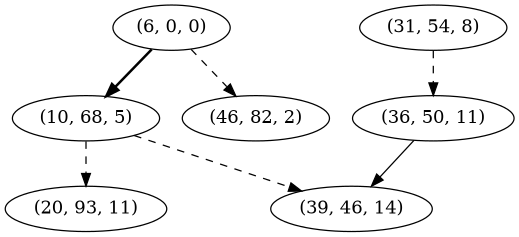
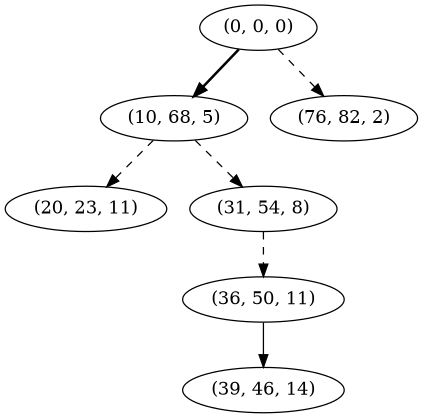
node "(6, 0, 0)": label "(6, 0, 0)" -> "(0, 0, 0)"
node "(46, 82, 2)": label "(46, 82, 2)" -> "(76, 82, 2)"
edge "(10, 68, 5)" -> "(39, 46, 14)": now "(10, 68, 5)" -> "(31, 54, 8)"
node "(20, 93, 11)": label "(20, 93, 11)" -> "(20, 23, 11)"
